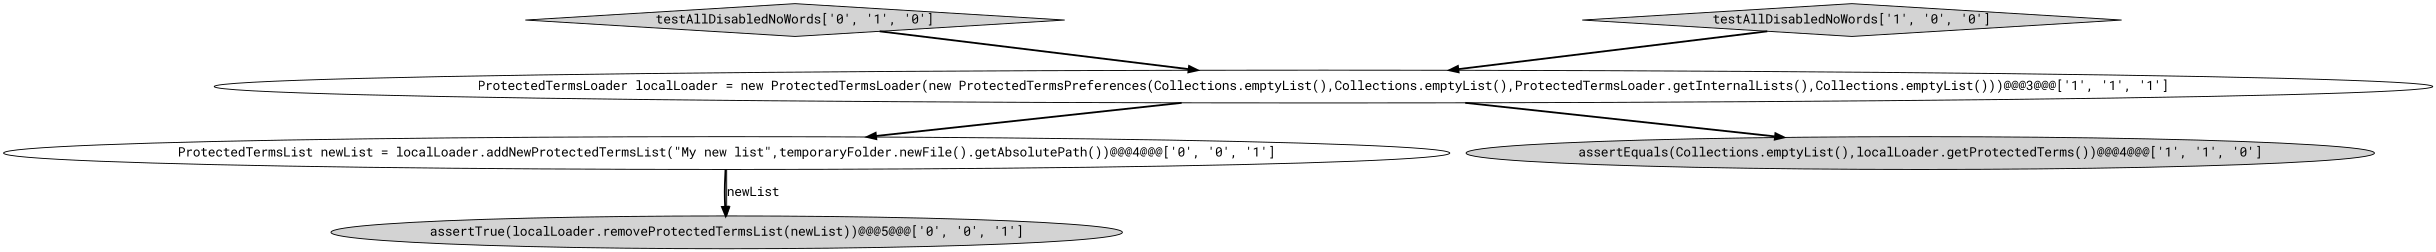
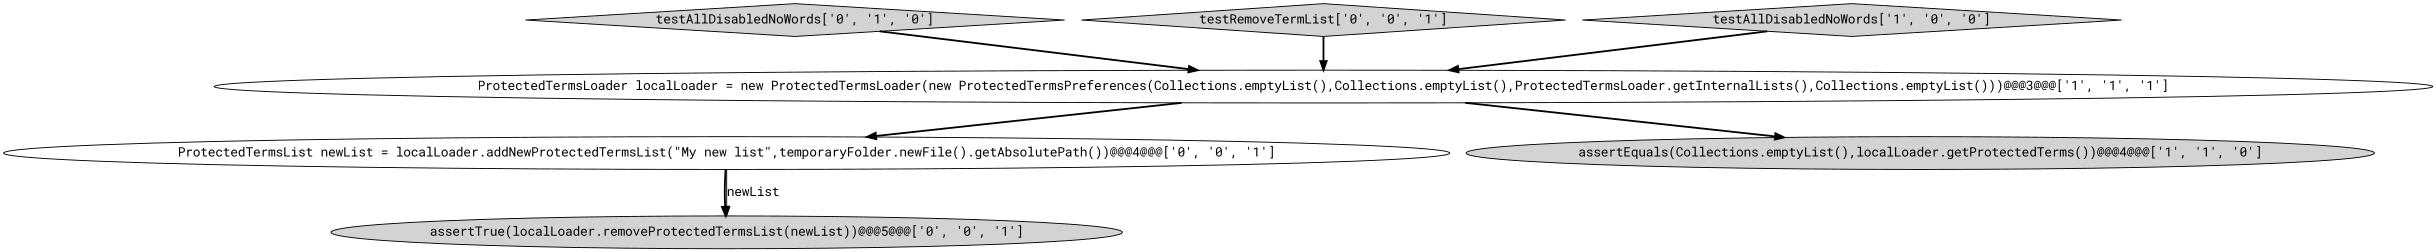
node "testRemoveTermList['0', '0', '1']": added
